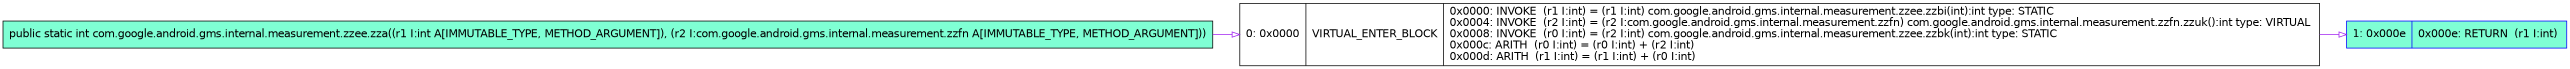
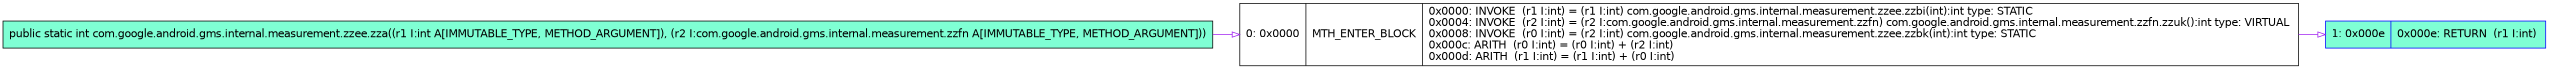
node "0: 0x0000": text "VIRTUAL_ENTER_BLOCK" -> "MTH_ENTER_BLOCK"
